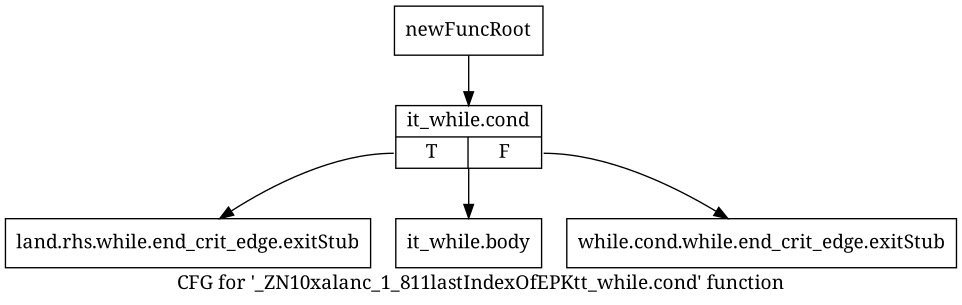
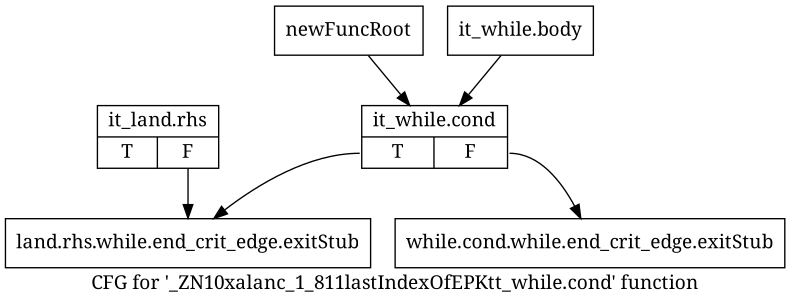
node "it_land.rhs": added
edge "it_while.cond" -> "it_while.body": reversed
